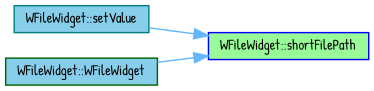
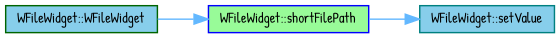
edge "WFileWidget::setValue" -> "WFileWidget::shortFilePath": reversed
